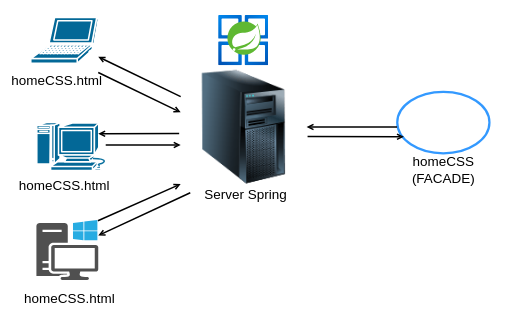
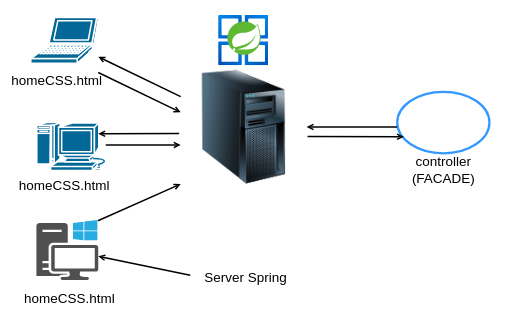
node "homeCSS (FACADE)": label "homeCSS (FACADE)" -> "controller (FACADE)"
node "Server Spring": moved (246, 195) -> (246, 278)
